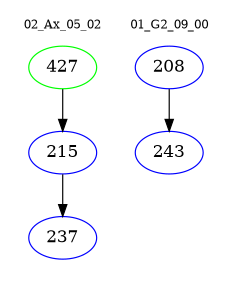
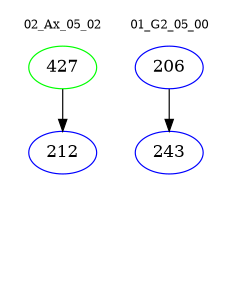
cluster "01_G2_09_00": label "01_G2_09_00" -> "01_G2_05_00"
node "208": label "208" -> "206"
node "215": label "215" -> "212"
node "237": removed
